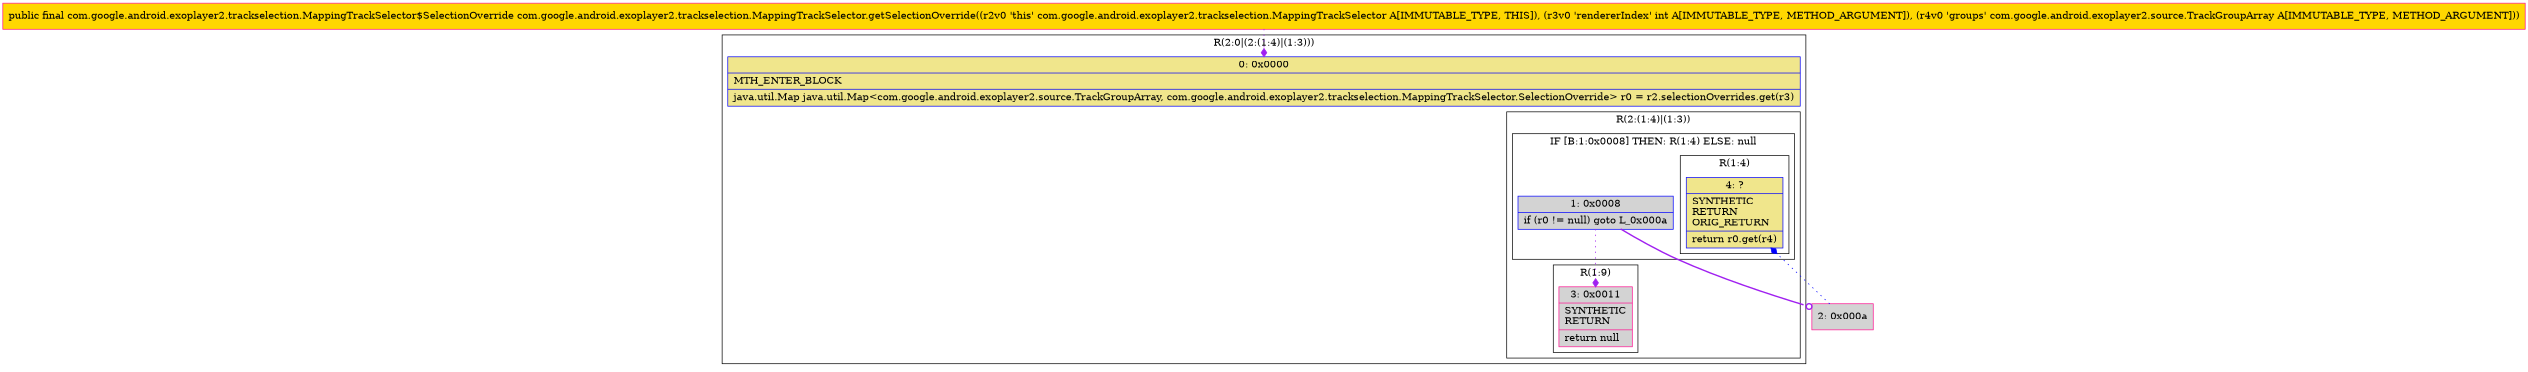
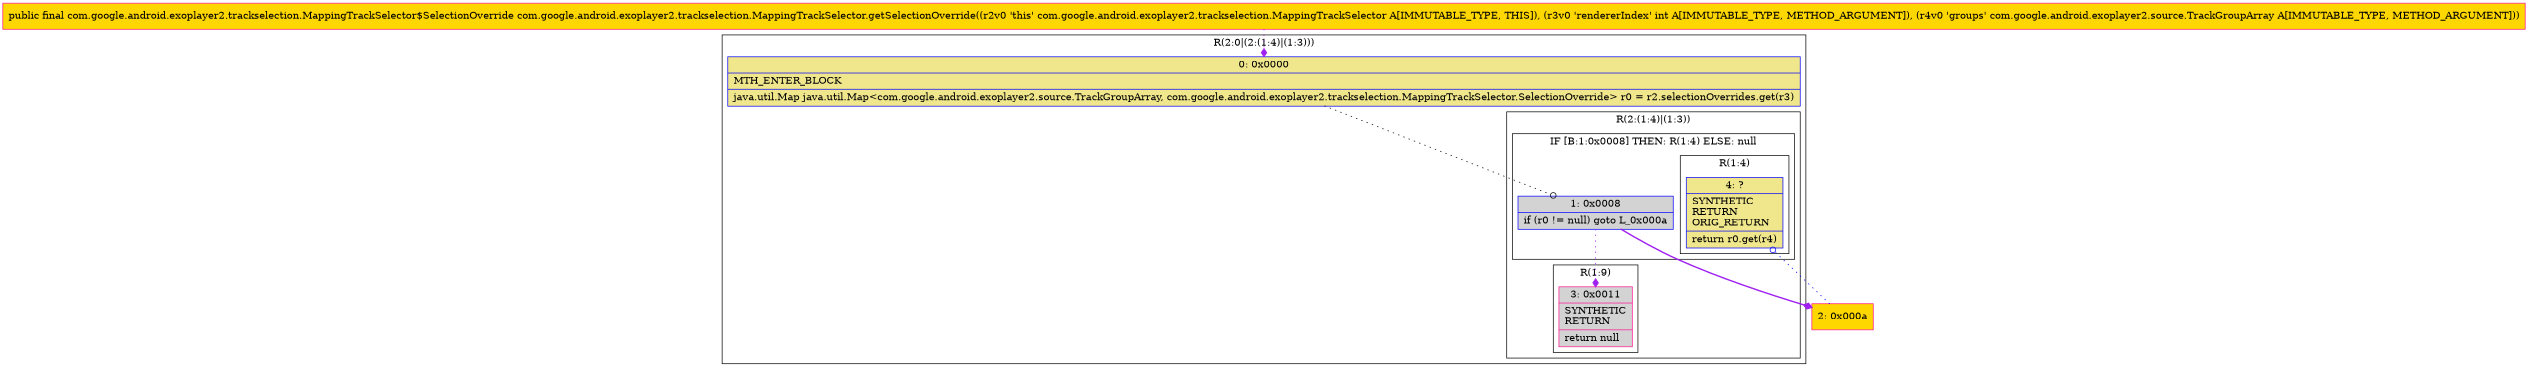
edge "0: 0x0000" -> "1: 0x0008": added
edge "2: 0x000a" -> "4: ?": arrowhead diamond -> odot
edge "1: 0x0008" -> "2: 0x000a": arrowhead odot -> diamond
node "2: 0x000a": fillcolor lightgrey -> gold
